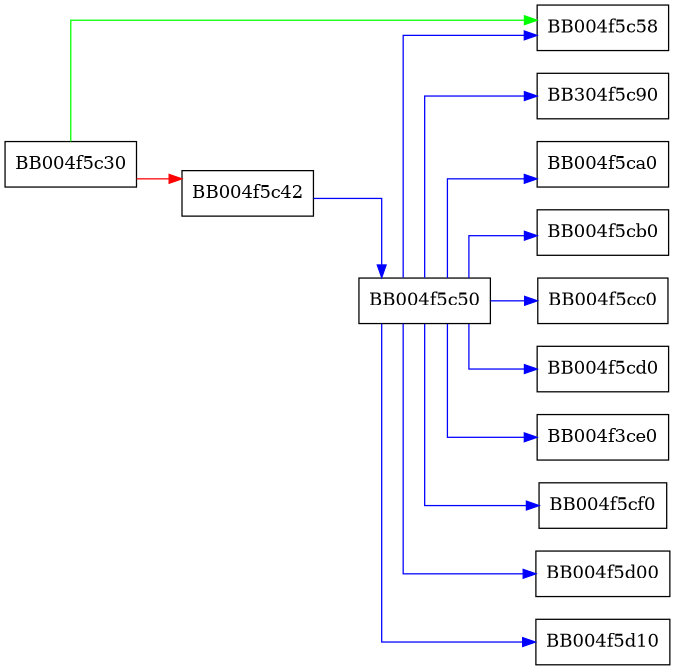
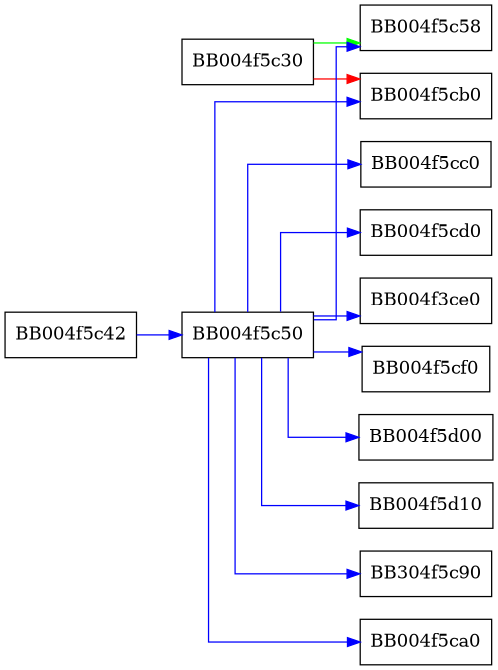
edge "BB004f5c30" -> "BB004f5c42": now "BB004f5c30" -> "BB004f5cb0"
